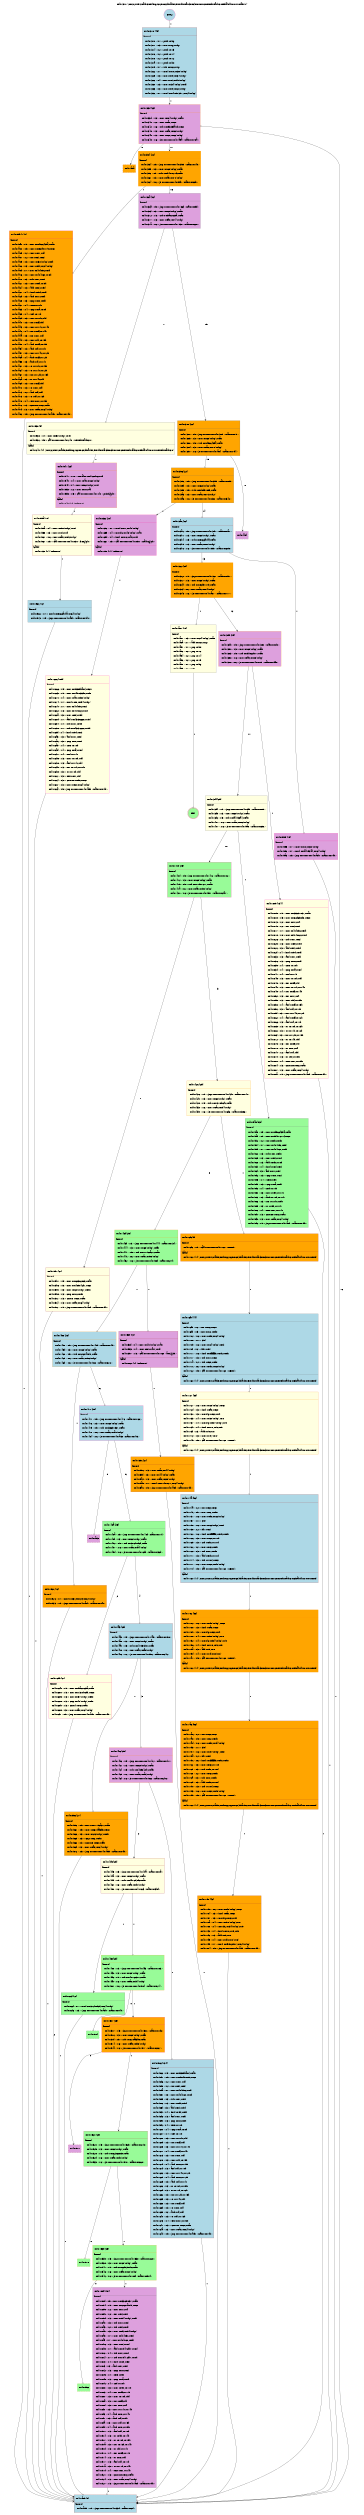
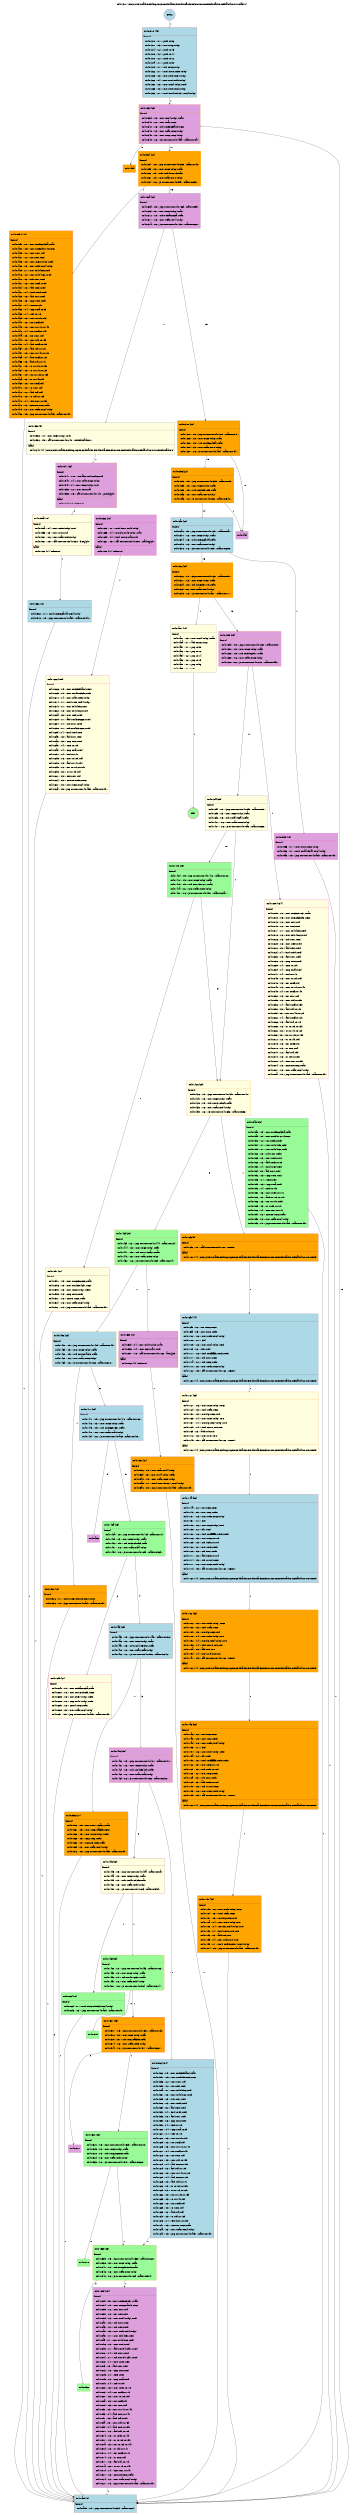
edge "0x401396 [22]" -> "0x401652 [20]": now "0x401396 [22]" -> "0x401ae4"
edge "0x4013f4 [25]" -> "0x4019a8 [83]": now "0x4013f4 [25]" -> "0x401426 [25]"
edge "0x4015cc [134]" -> "0x401aeb [5]": now "0x4015cc [134]" -> "0x401539 [25]"
